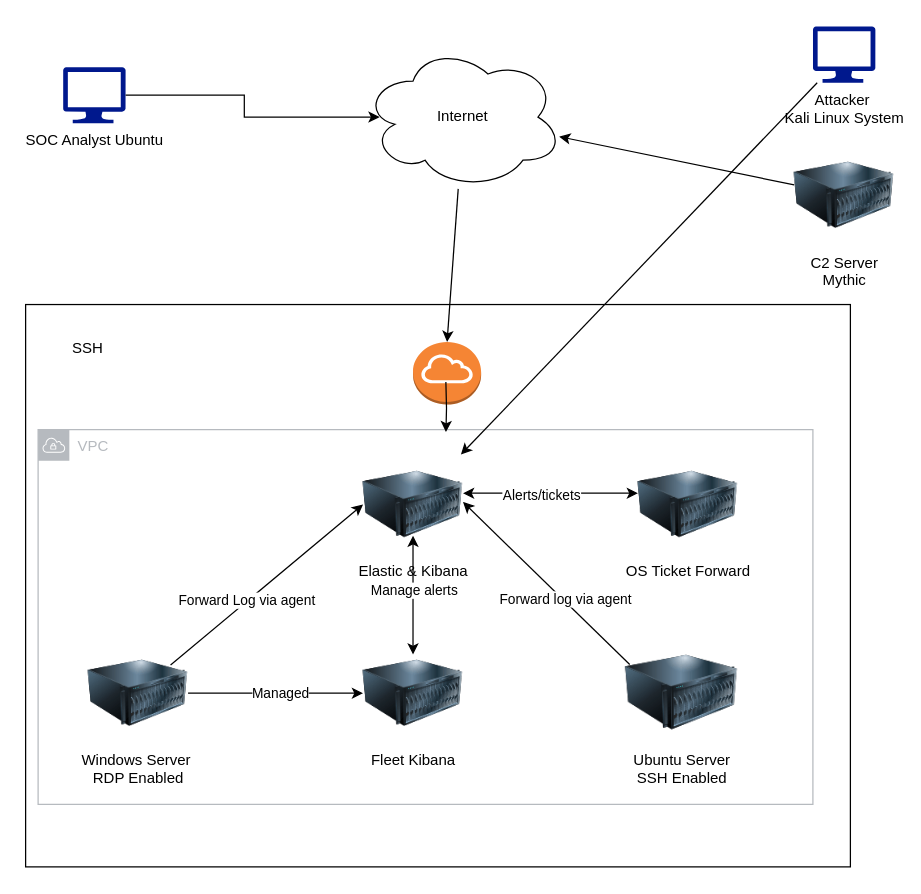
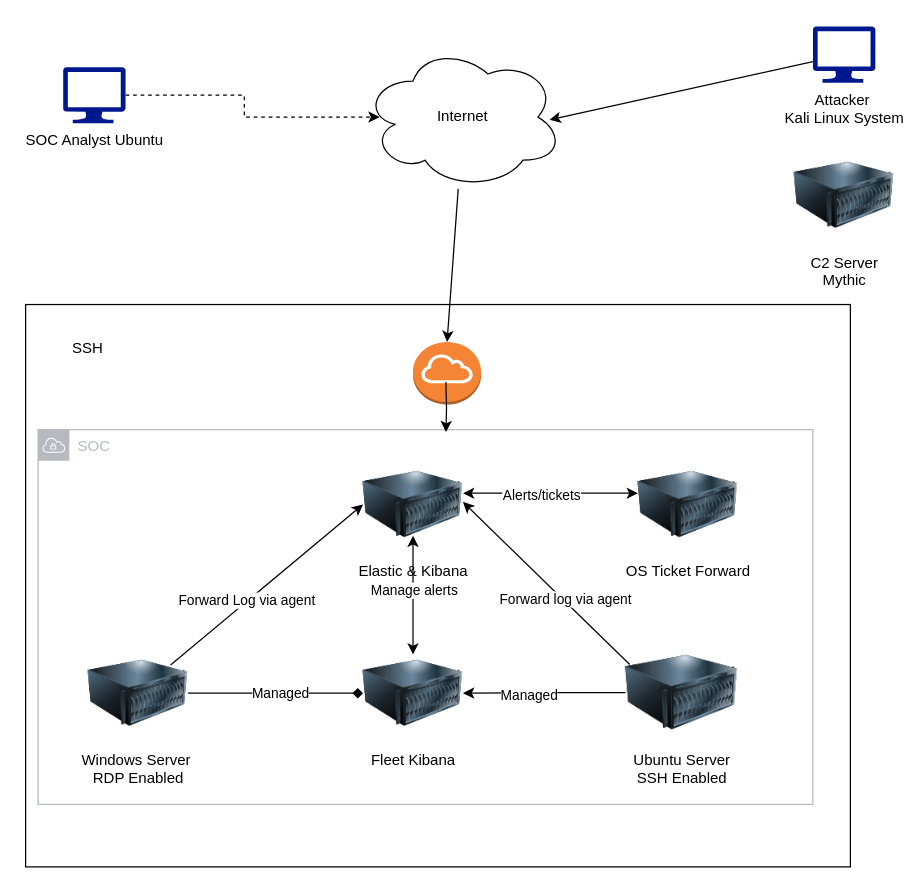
edge "SOC Analyst Ubuntu" -> "Internet": style solid -> dashed
edge "C2 Server Mythic" -> "Internet": removed
edge "Attacker Kali Linux System" -> "Elastic & Kibana": now "Attacker Kali Linux System" -> "Internet"
node "VPC": label "VPC" -> "SOC"
edge "Windows Server RDP Enabled" -> "Fleet Kibana": arrowhead classic -> diamond
edge "Ubuntu Server SSH Enabled" -> "Fleet Kibana": added, label "Managed"
